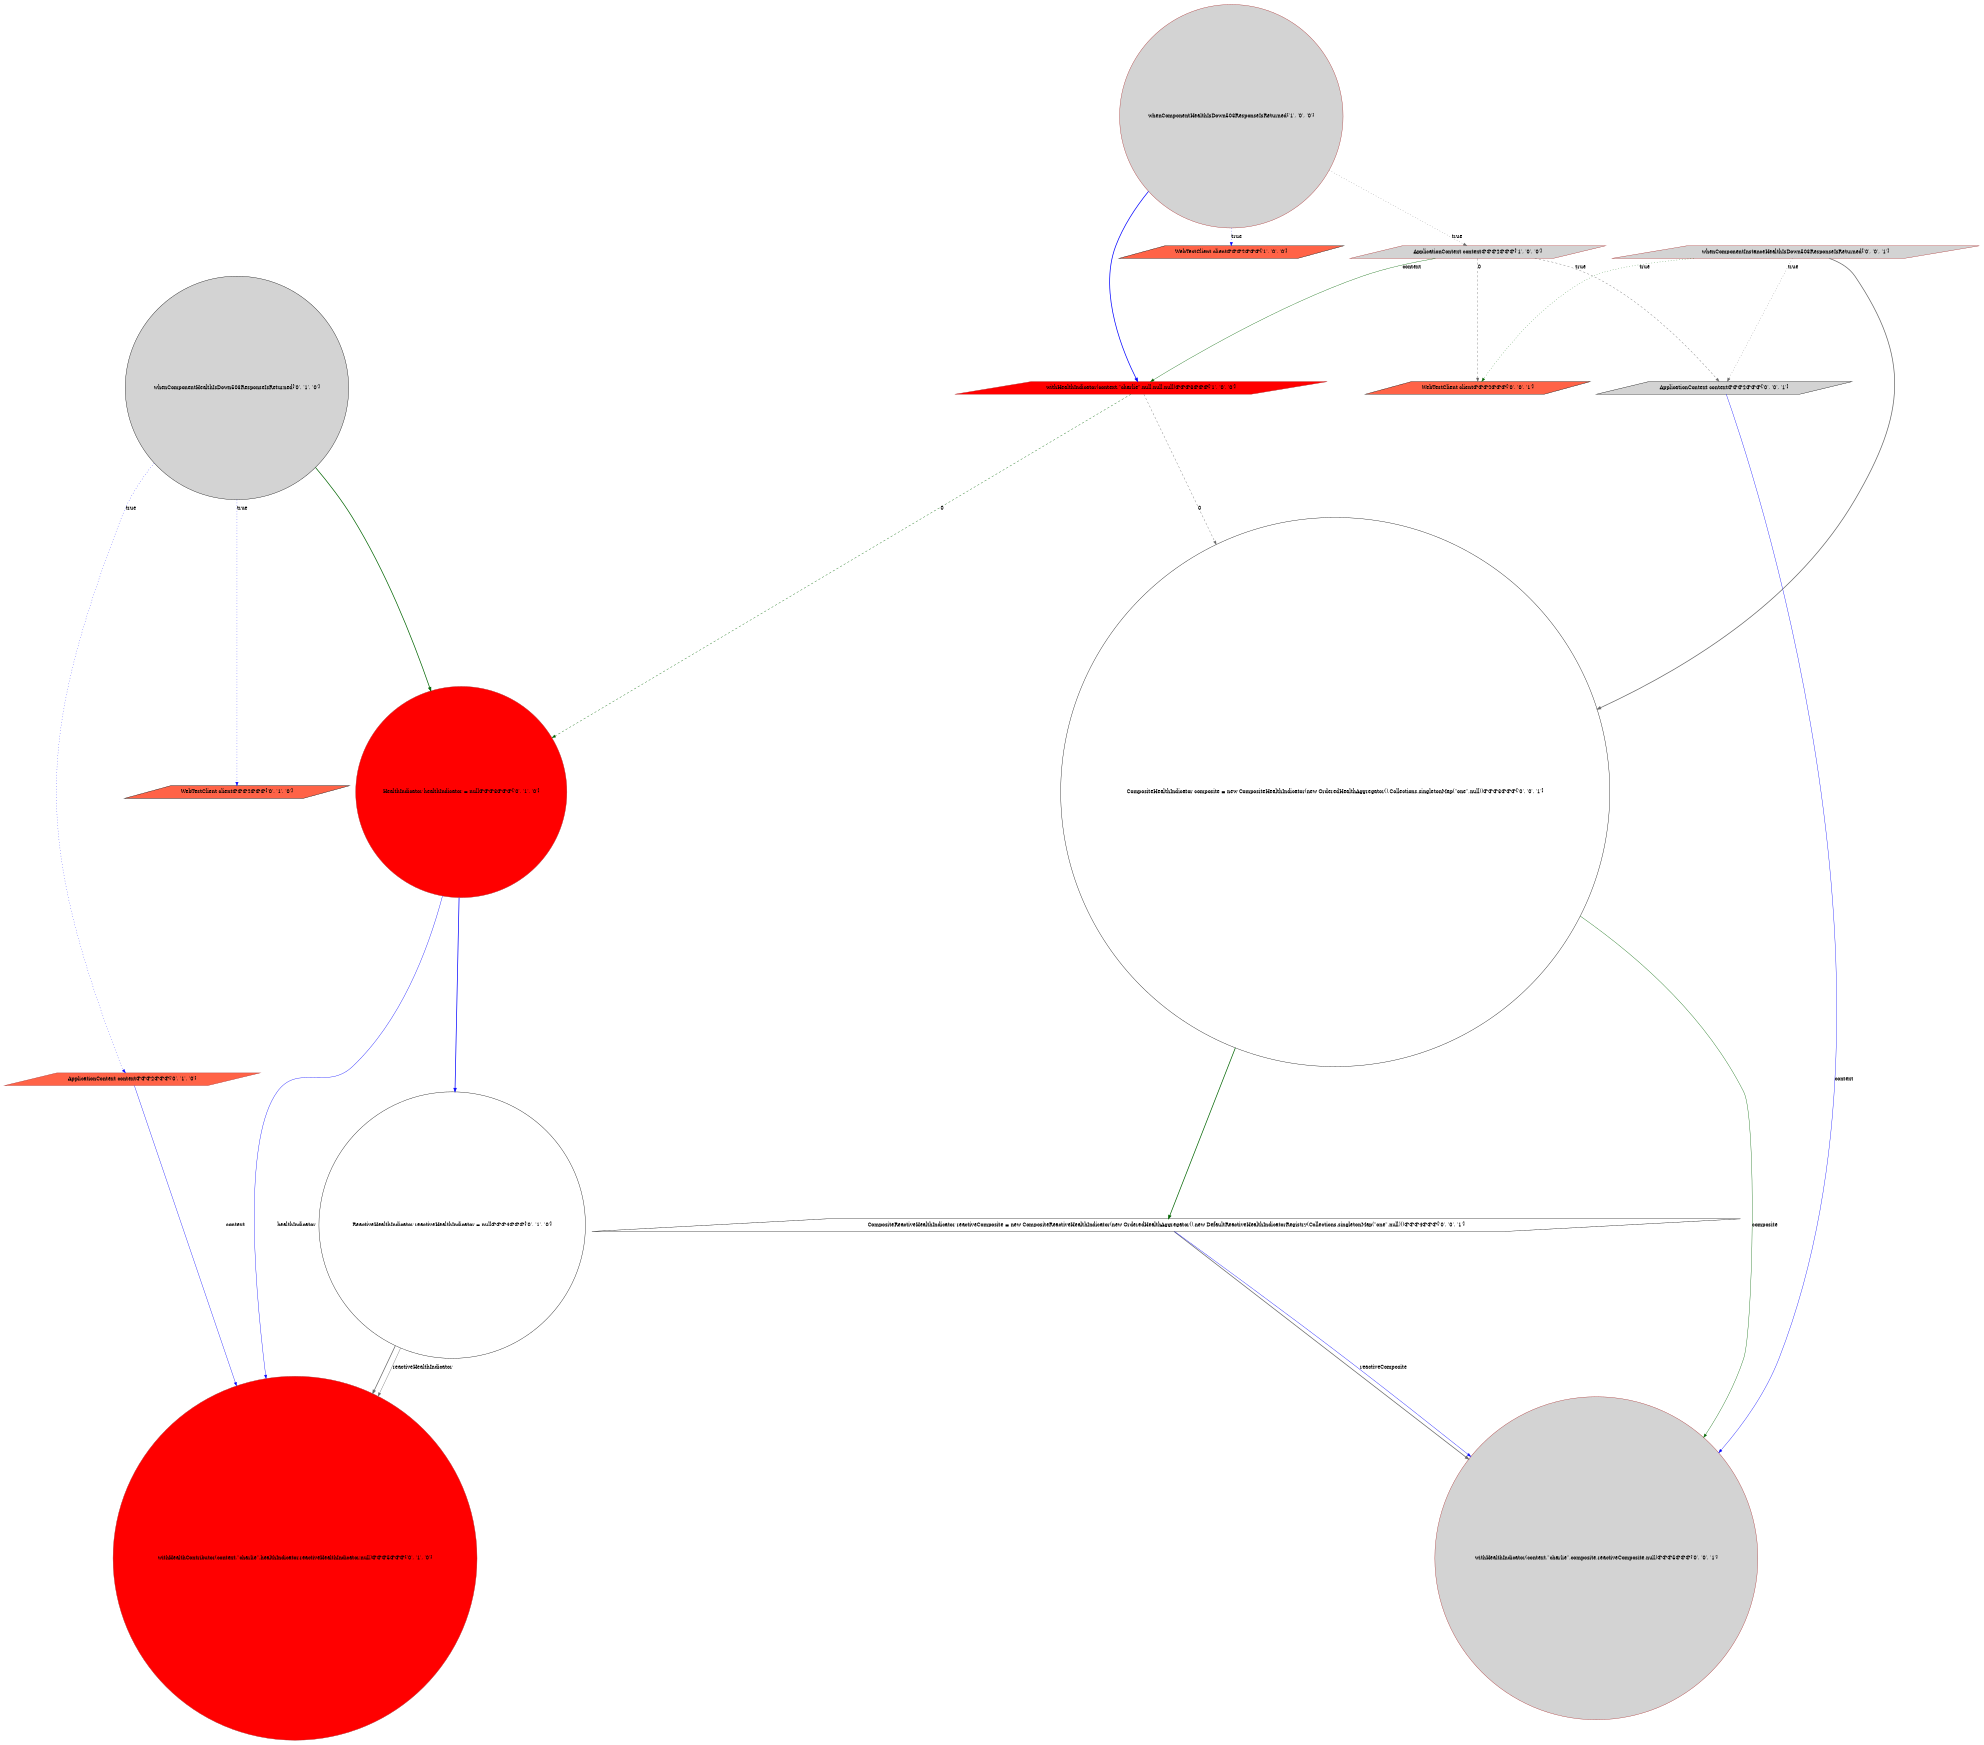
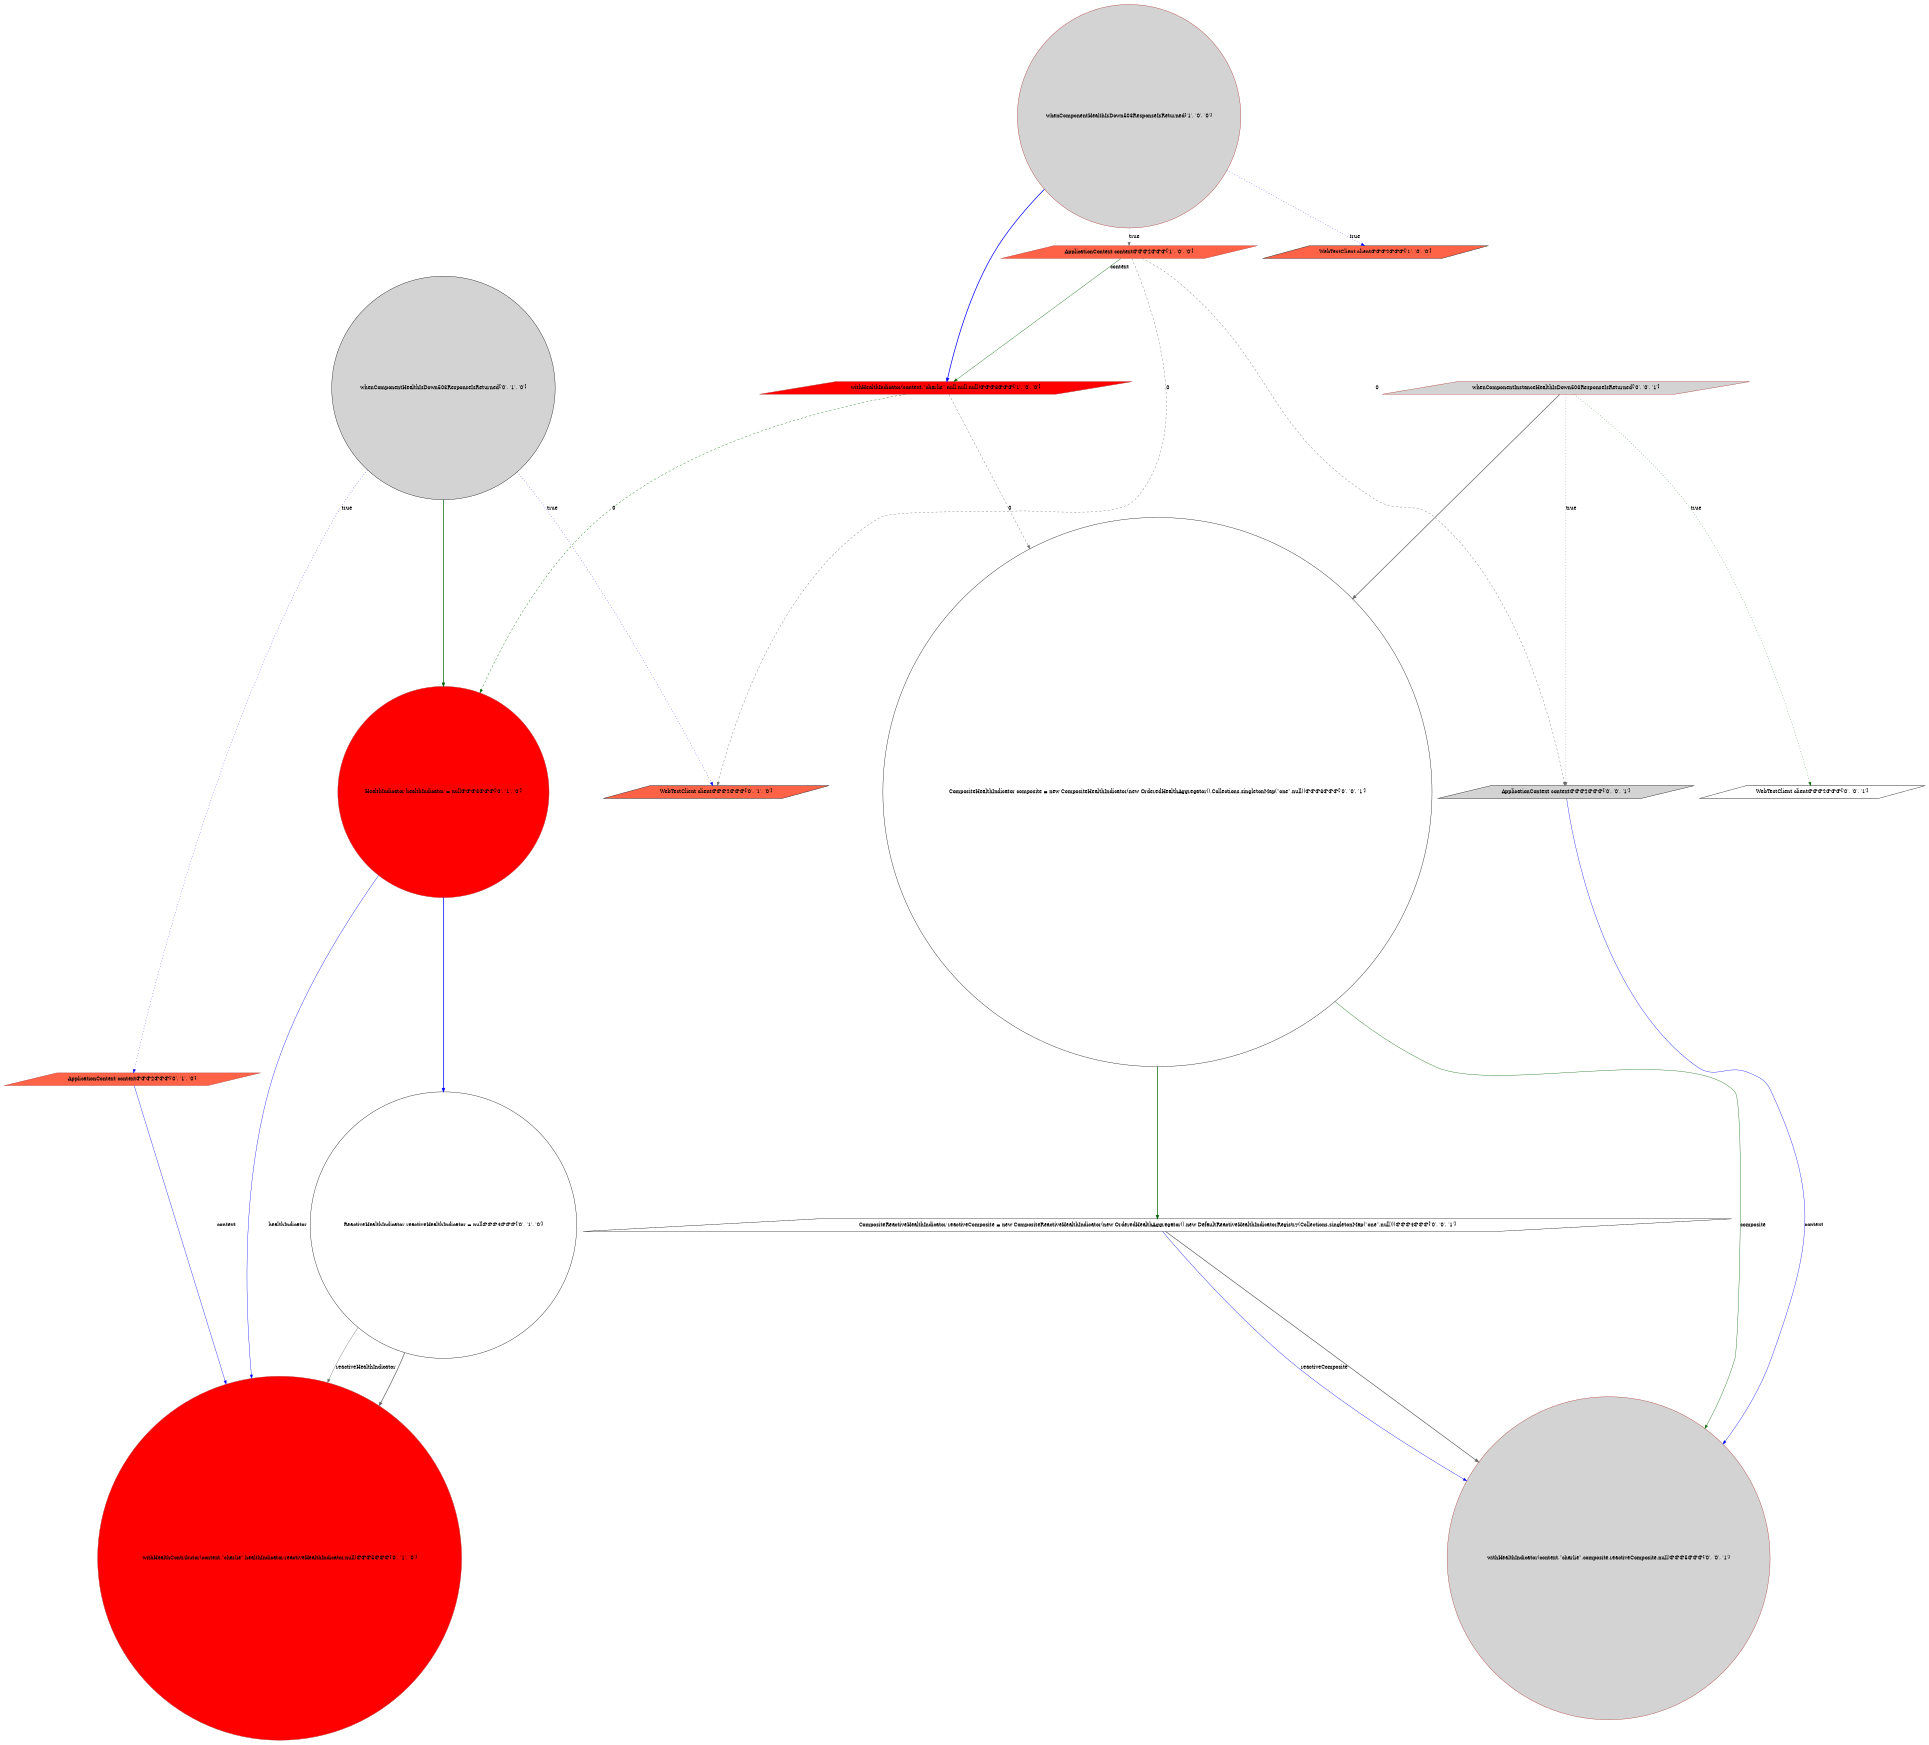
node "ApplicationContext context@@@2@@@['1', '0', '0']": fillcolor lightgray -> tomato
edge "ApplicationContext context@@@2@@@['1', '0', '0']" -> "ApplicationContext context@@@2@@@['0', '0', '1']": label "true" -> "0"
edge "ApplicationContext context@@@2@@@['1', '0', '0']" -> "WebTestClient client@@@2@@@['0', '0', '1']": now "ApplicationContext context@@@2@@@['1', '0', '0']" -> "WebTestClient client@@@2@@@['0', '1', '0']"
node "WebTestClient client@@@2@@@['0', '0', '1']": fillcolor tomato -> white
